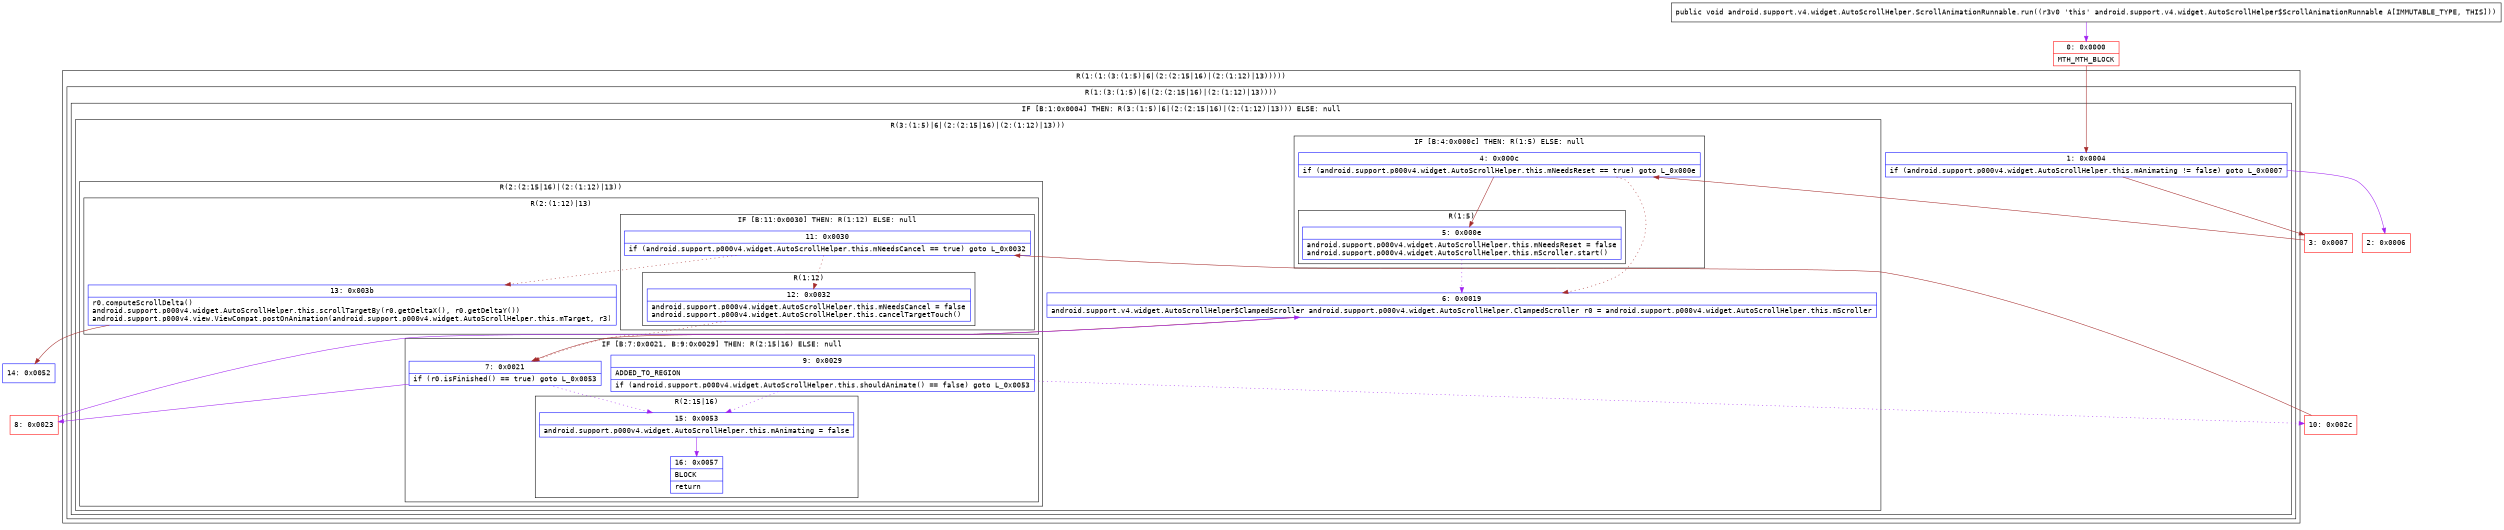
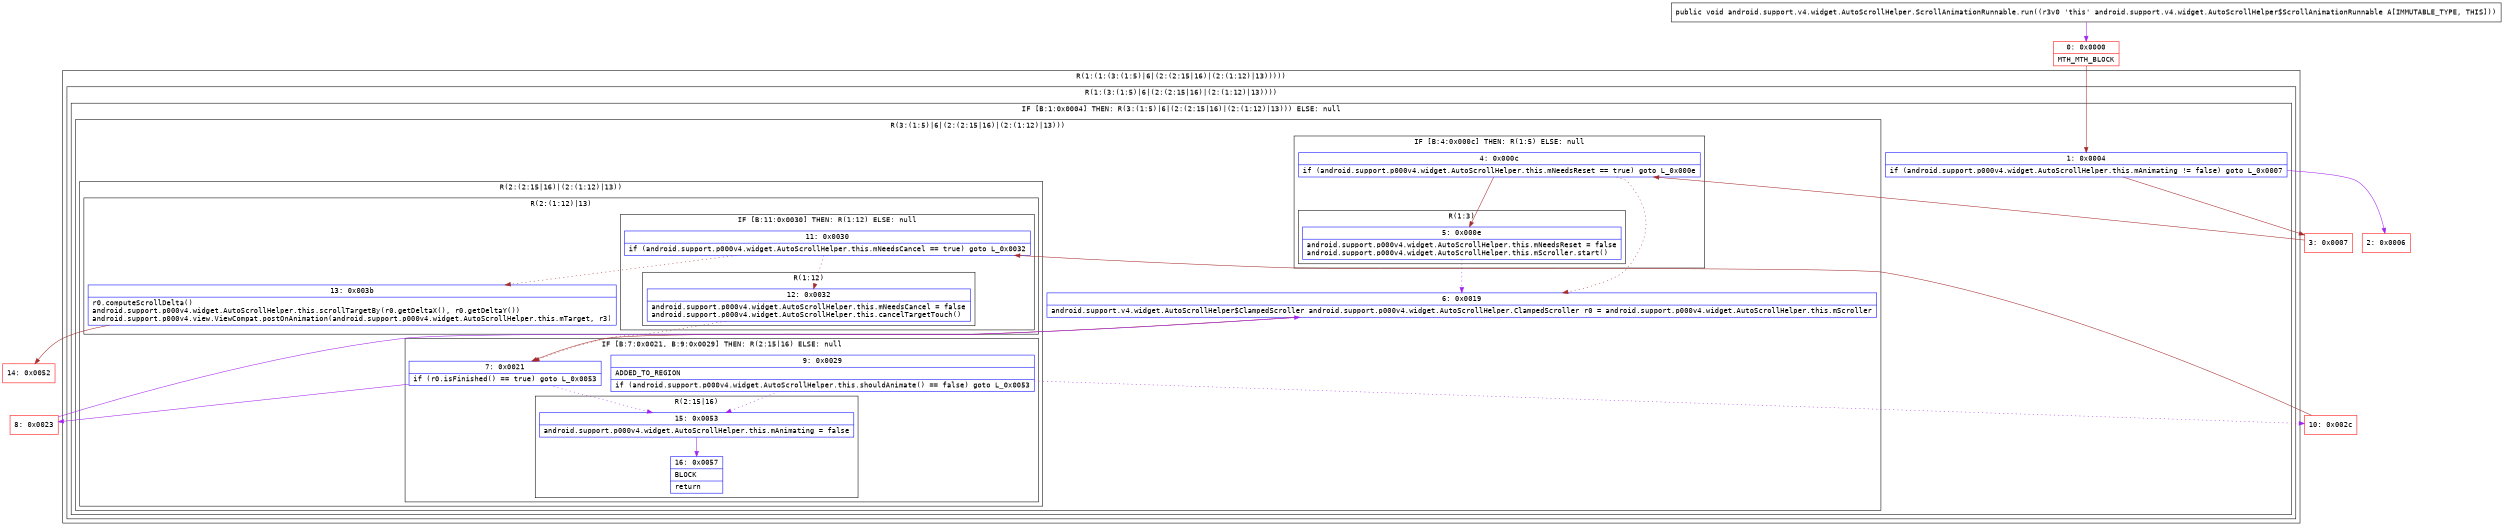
cluster "R(1:5)": label "R(1:5)" -> "R(1:3)"
node "14: 0x0052": color blue -> red
